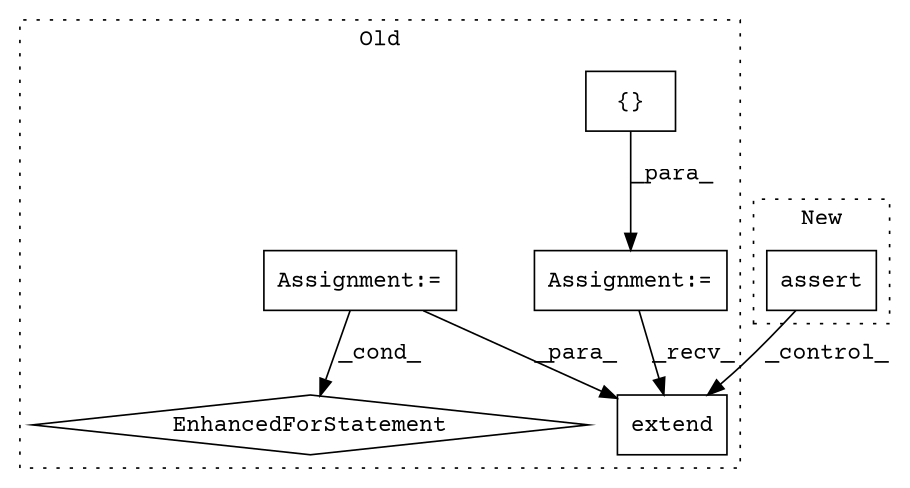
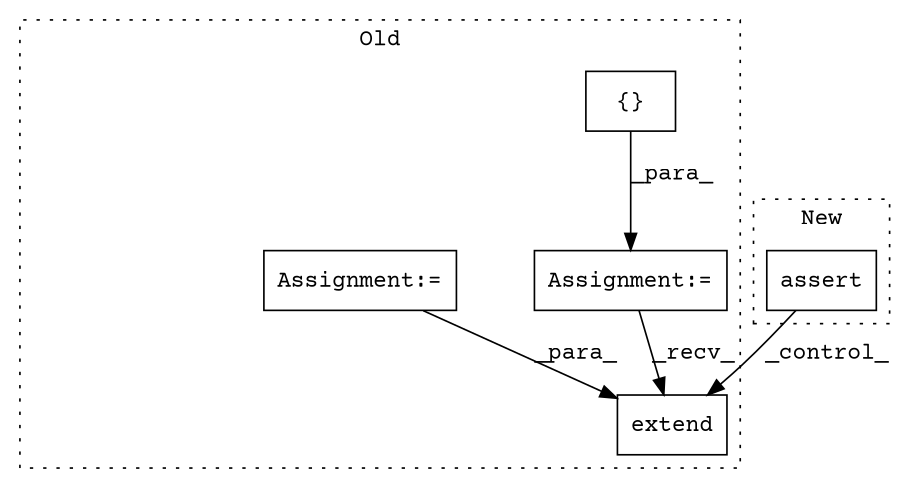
node "EnhancedForStatement": removed
